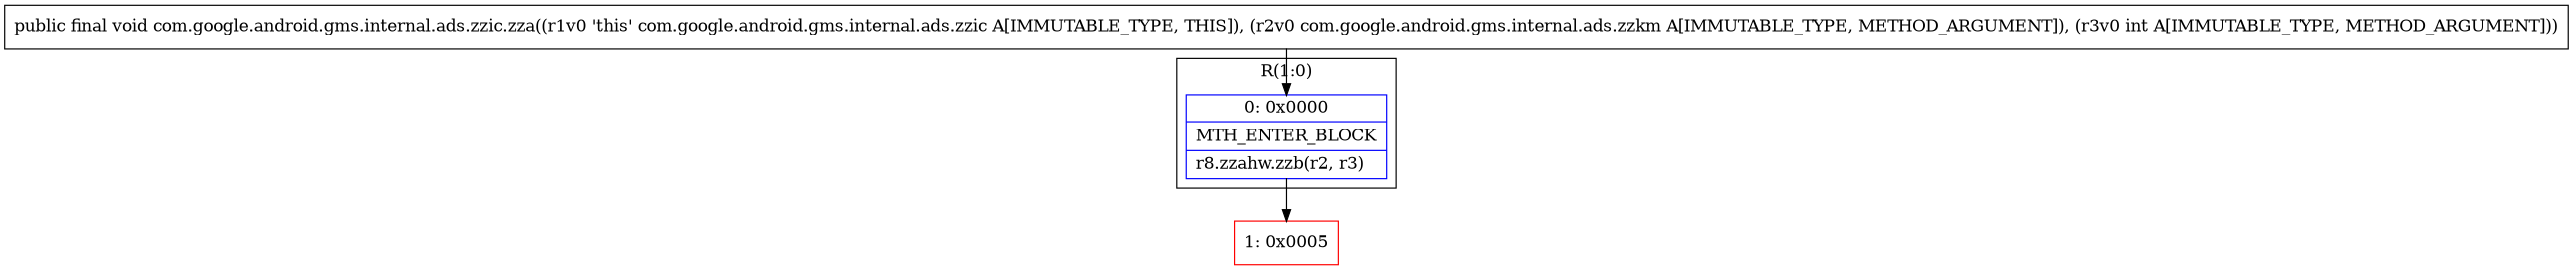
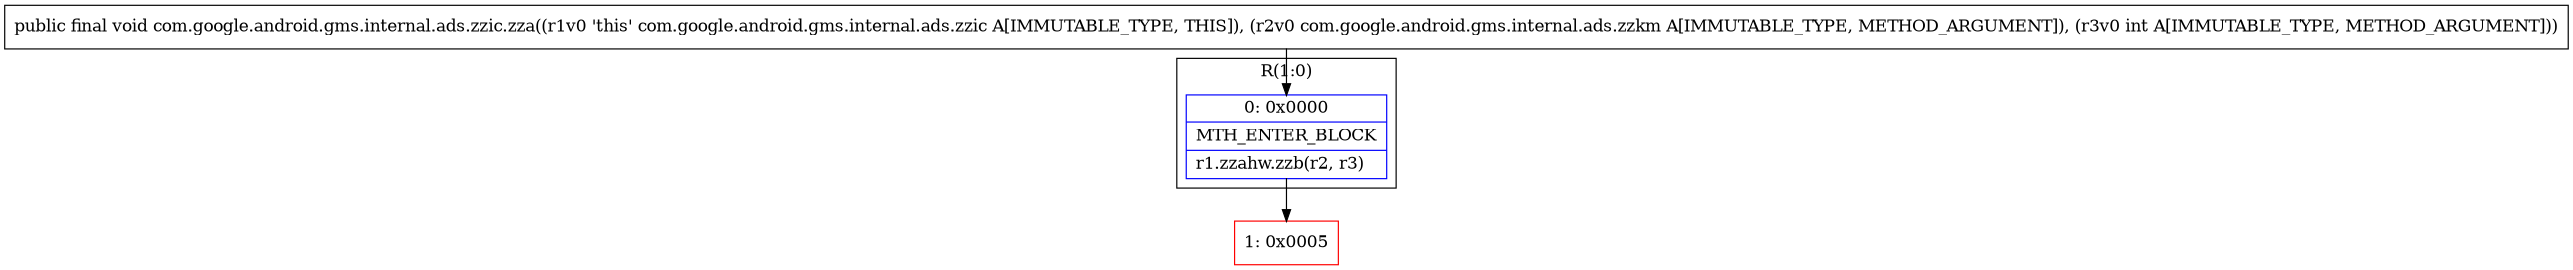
node "0: 0x0000": text "r8.zzahw.zzb(r2, r3)" -> "r1.zzahw.zzb(r2, r3)"
